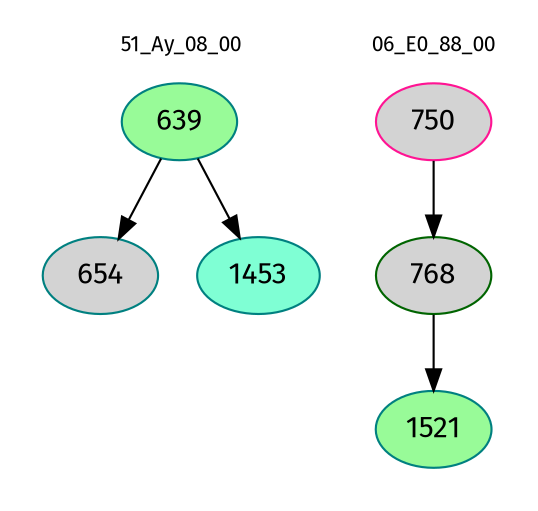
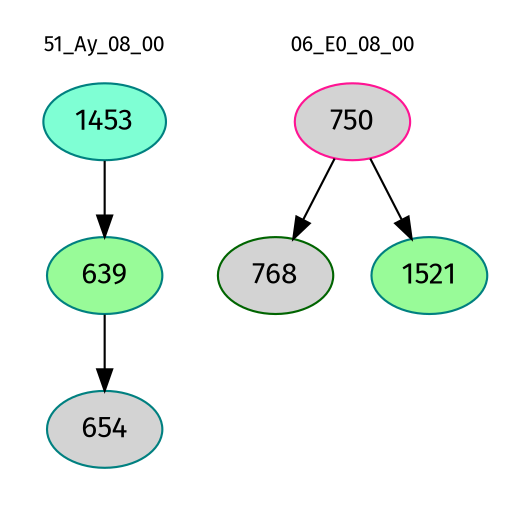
cluster "06_E0_88_00": label "06_E0_88_00" -> "06_E0_08_00"
edge "639" -> "1453": reversed
edge "768" -> "1521": now "750" -> "1521"
